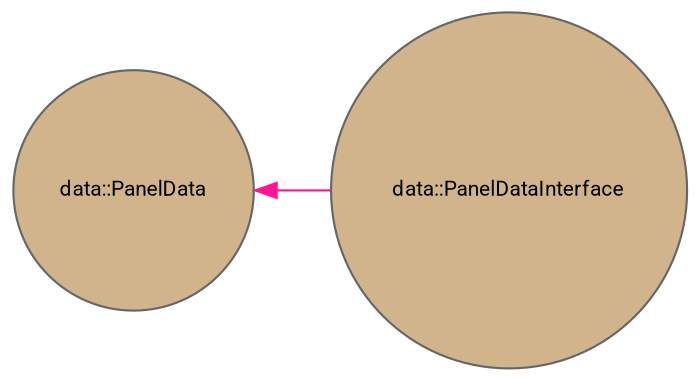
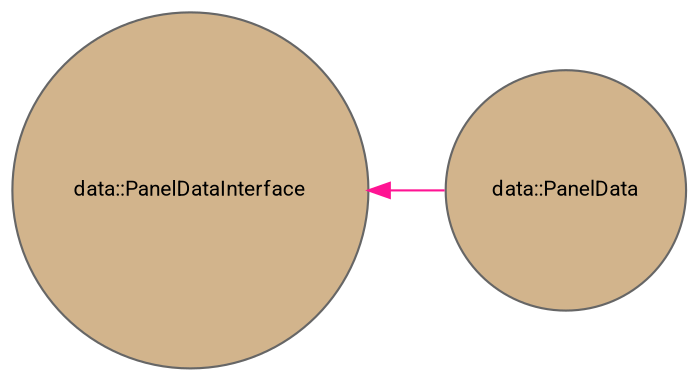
edge "data::PanelDataInterface" -> "data::PanelData": reversed
